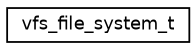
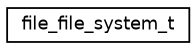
node "vfs_file_system_t": label "vfs_file_system_t" -> "file_file_system_t"
